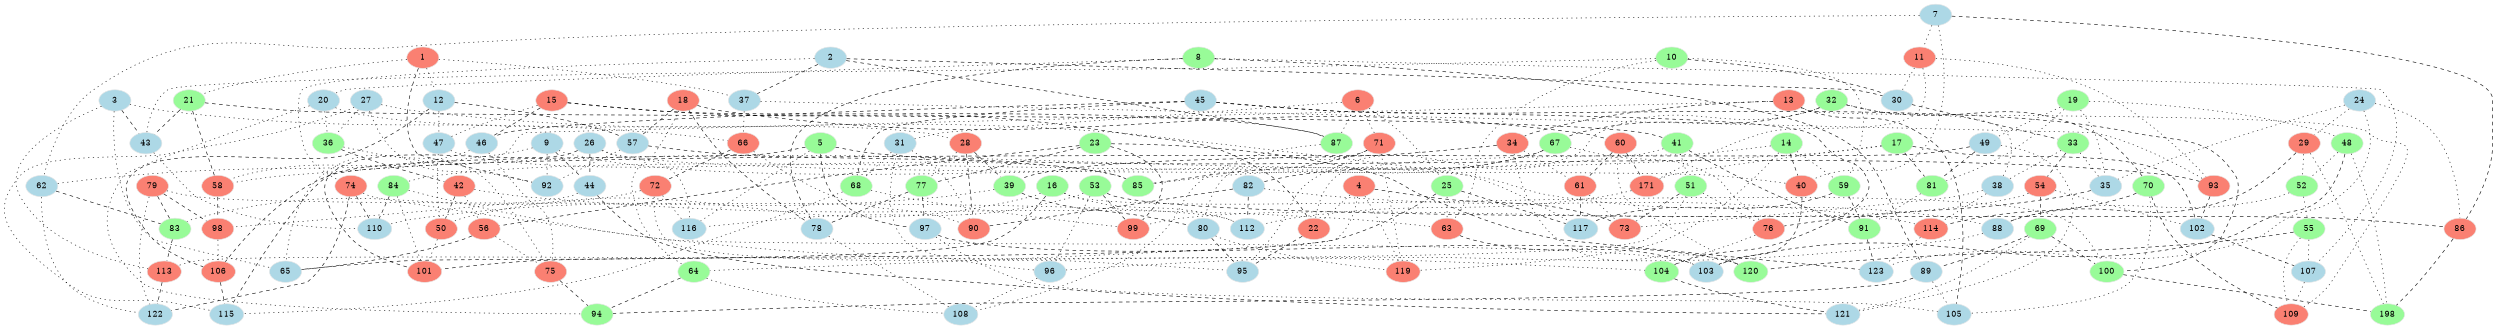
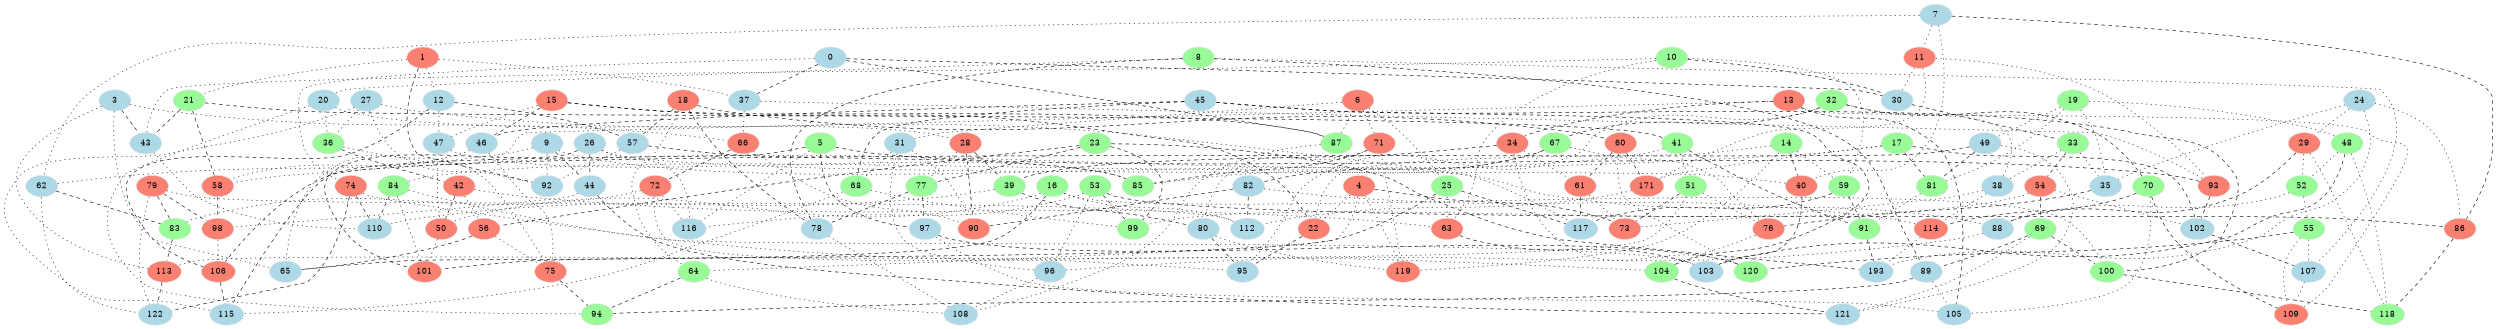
node "2": label "2" -> "0"
node "99": fillcolor salmon -> palegreen
node "123": label "123" -> "193"
node "198": label "198" -> "118"
